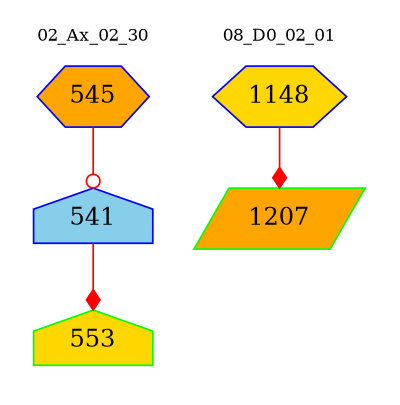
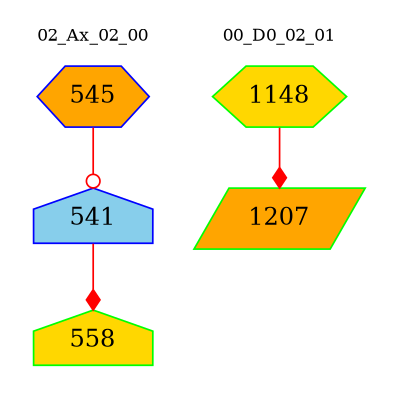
cluster "02_Ax_02_30": label "02_Ax_02_30" -> "02_Ax_02_00"
cluster "08_D0_02_01": label "08_D0_02_01" -> "00_D0_02_01"
node "1148": color blue -> green
node "553": label "553" -> "558"
